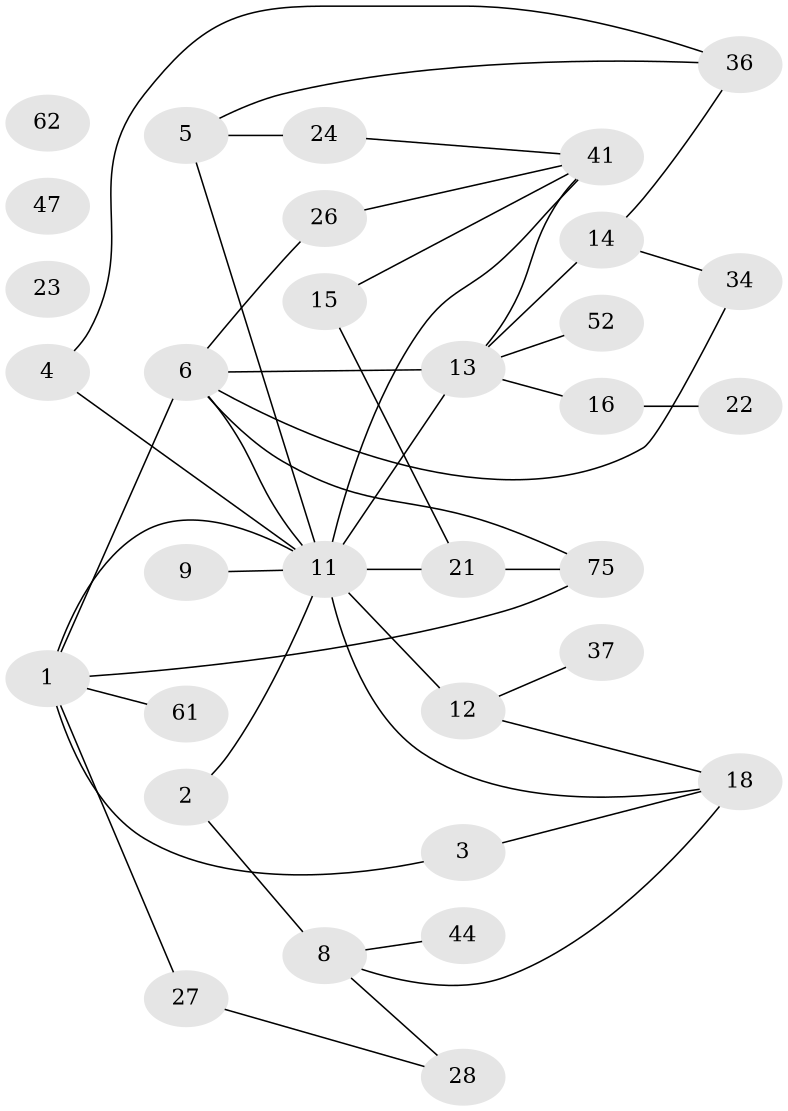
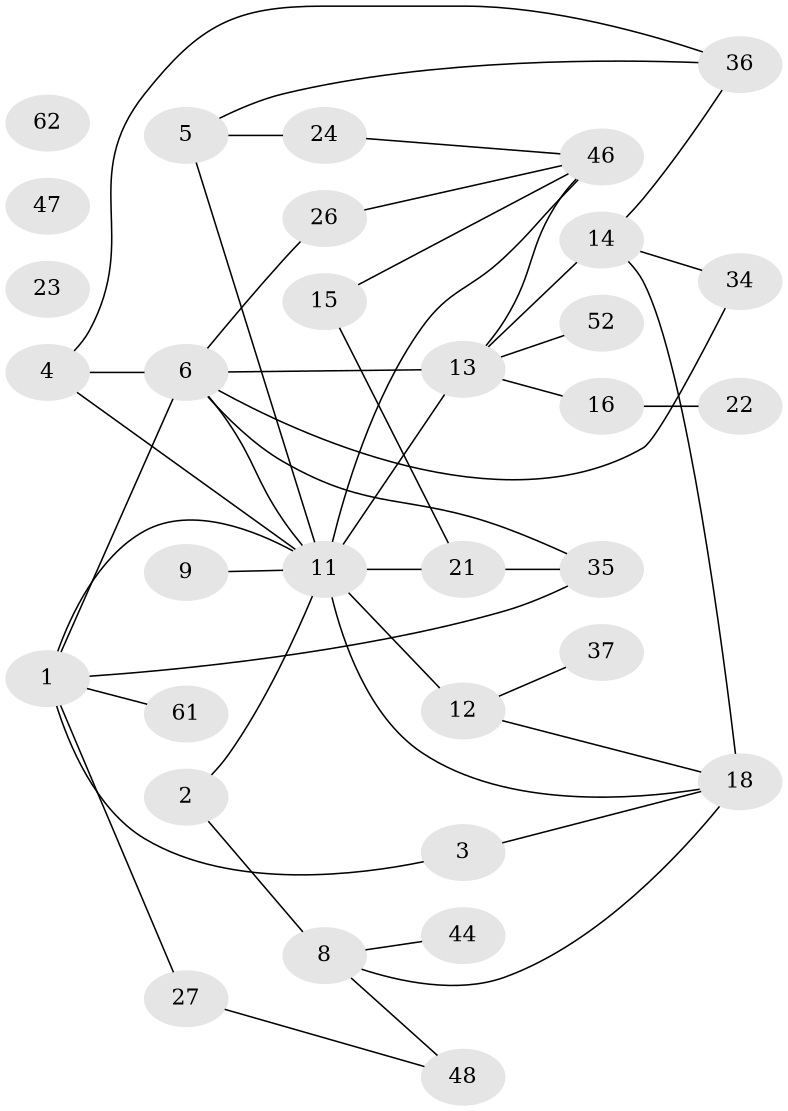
node "41": label "41" -> "46"
edge "4" -- "6": added
edge "14" -- "18": added
node "75": label "75" -> "35"
node "28": label "28" -> "48"
